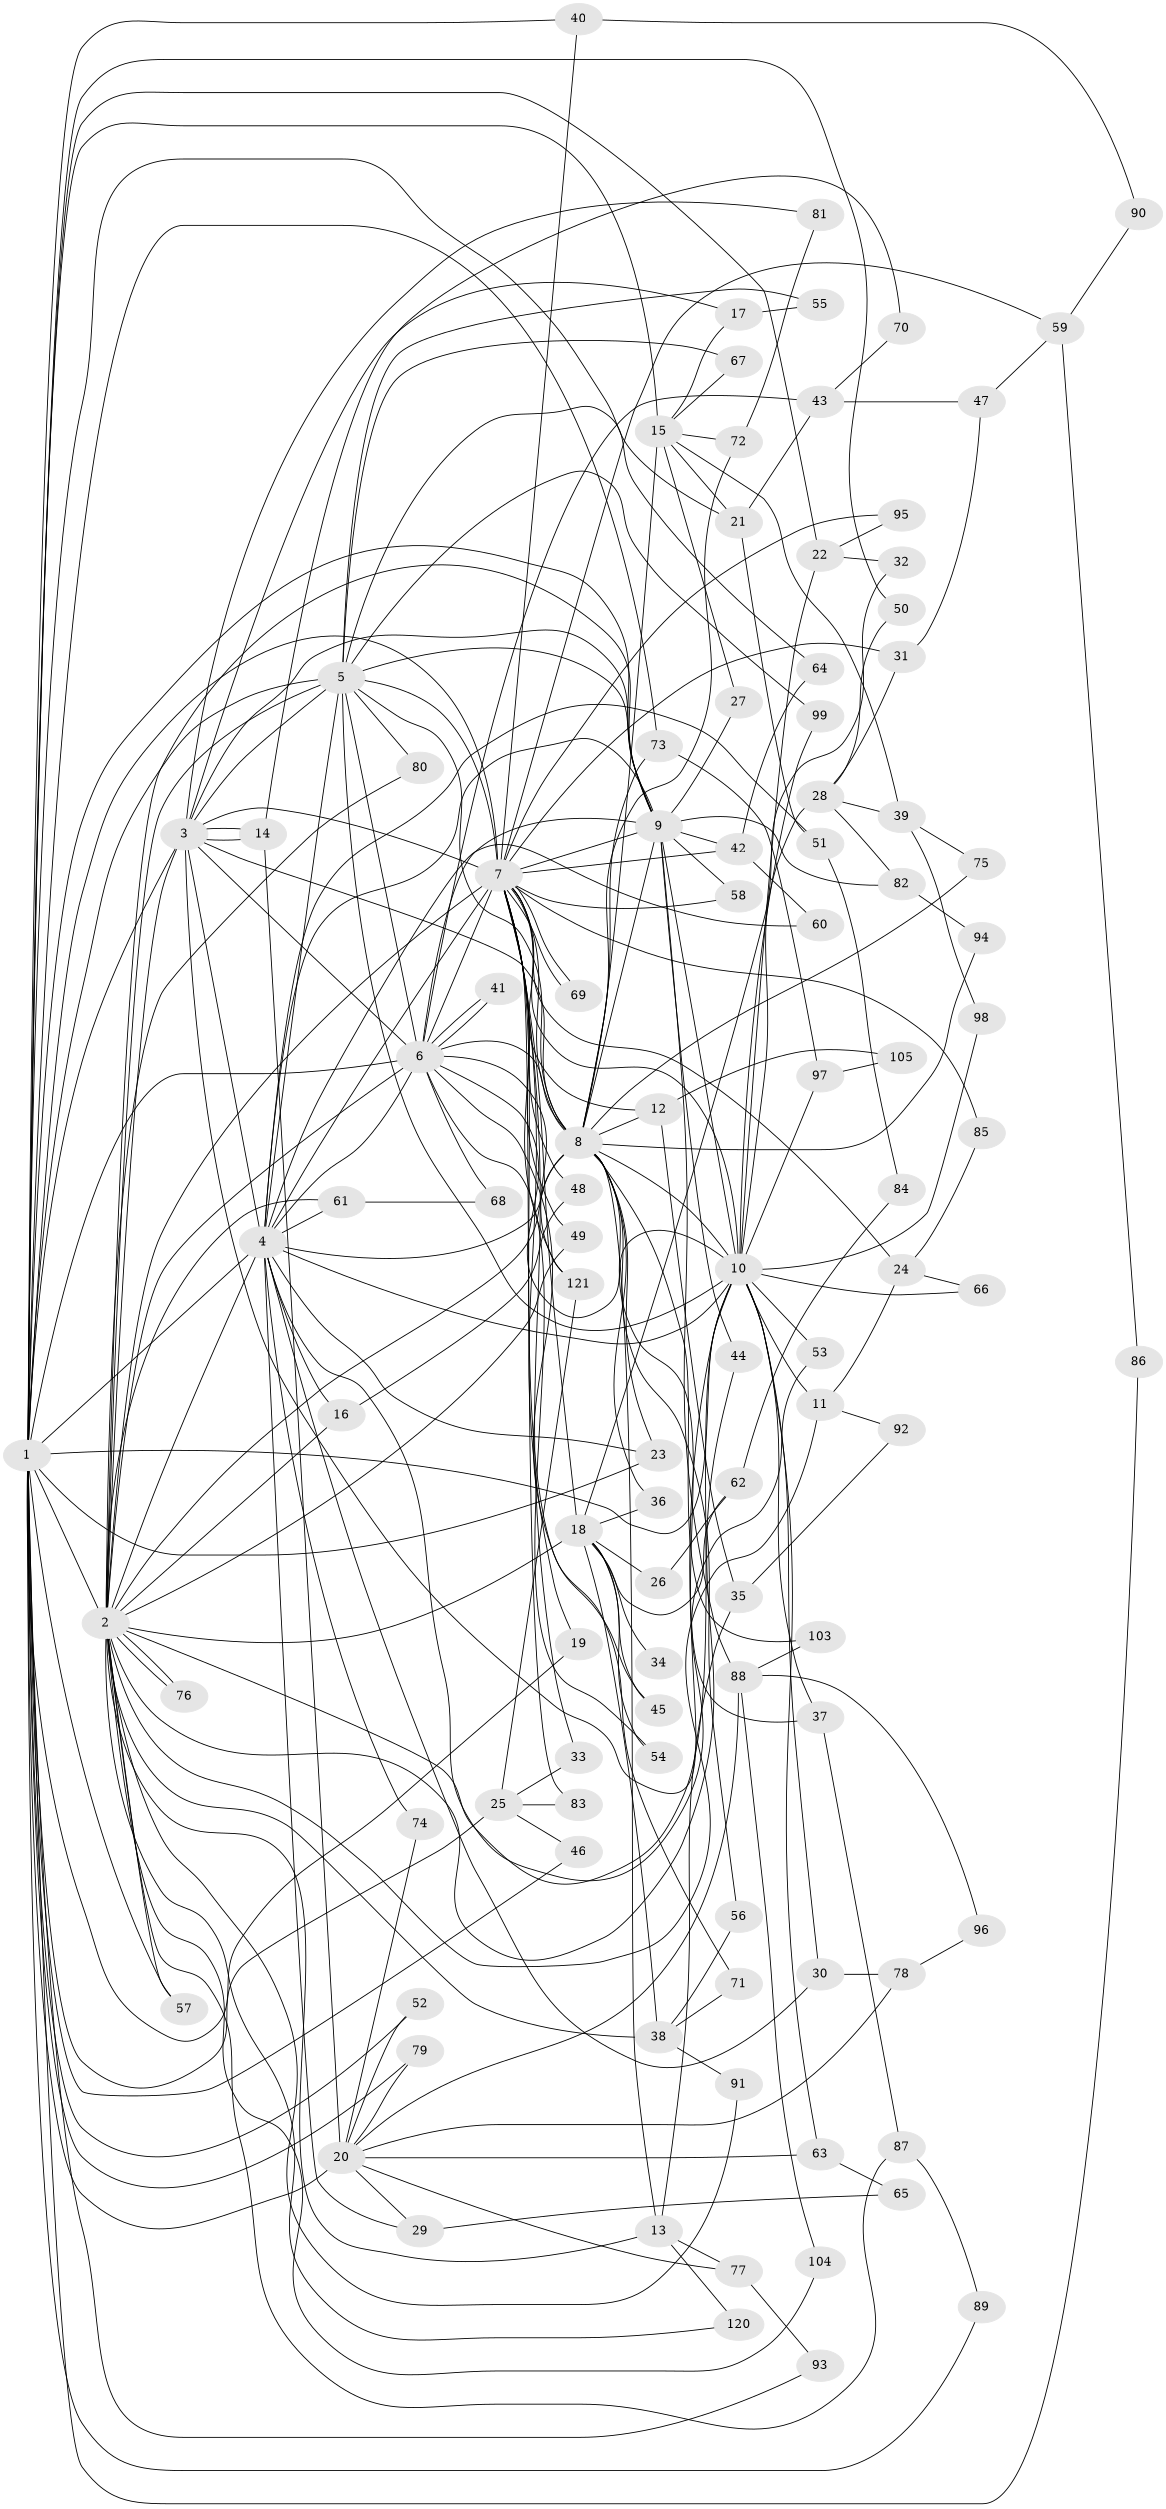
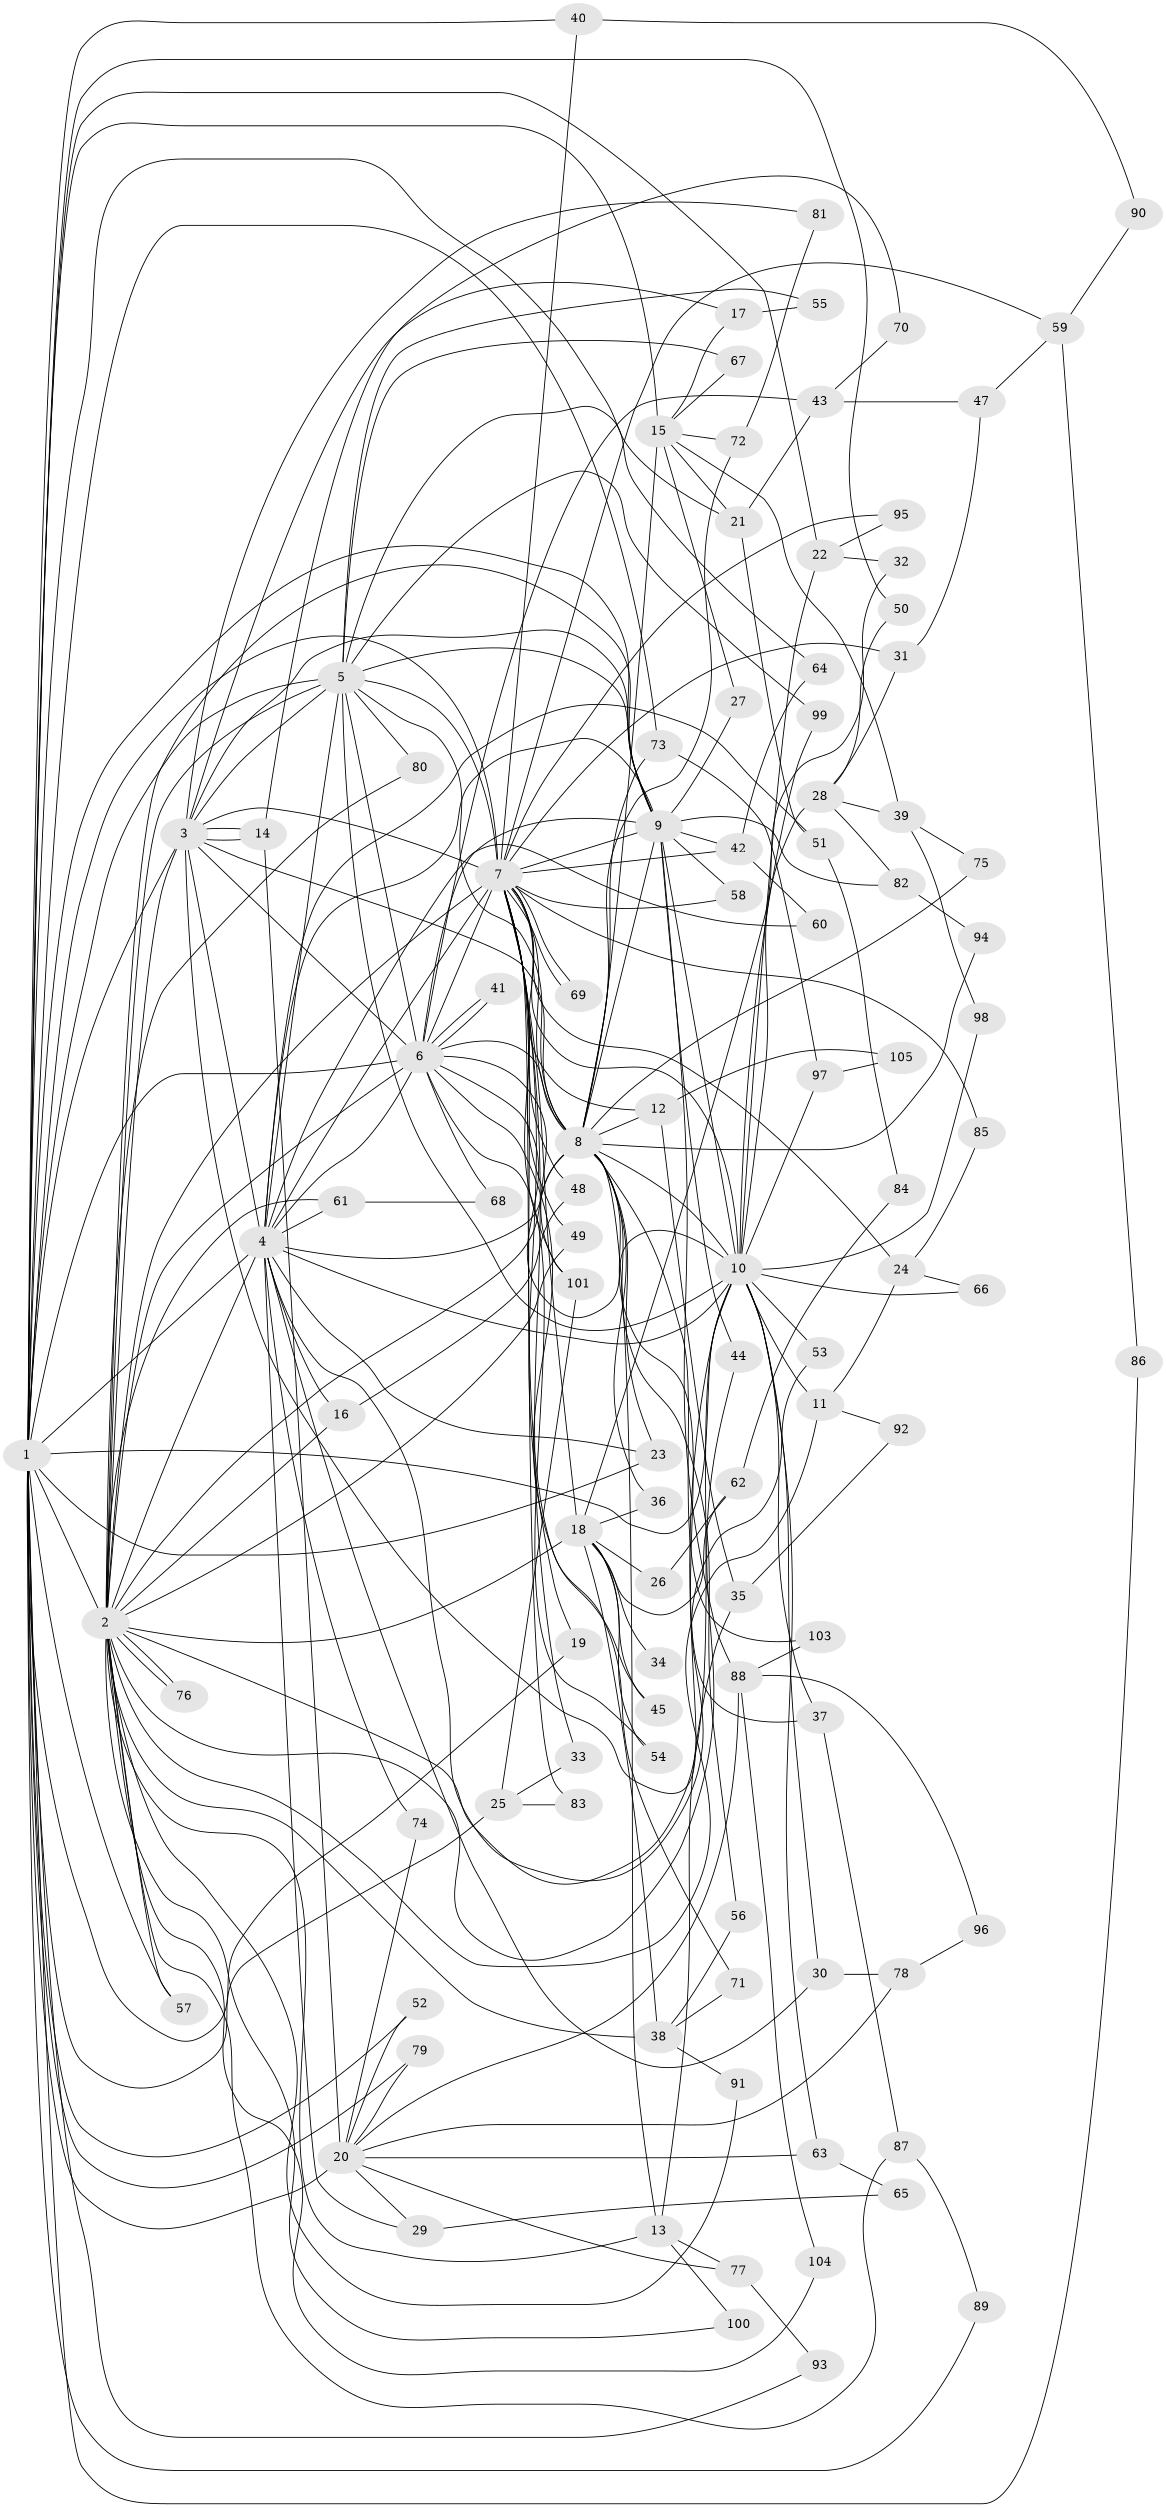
node "121": label "121" -> "101"
node "46": removed
node "120": label "120" -> "100"
